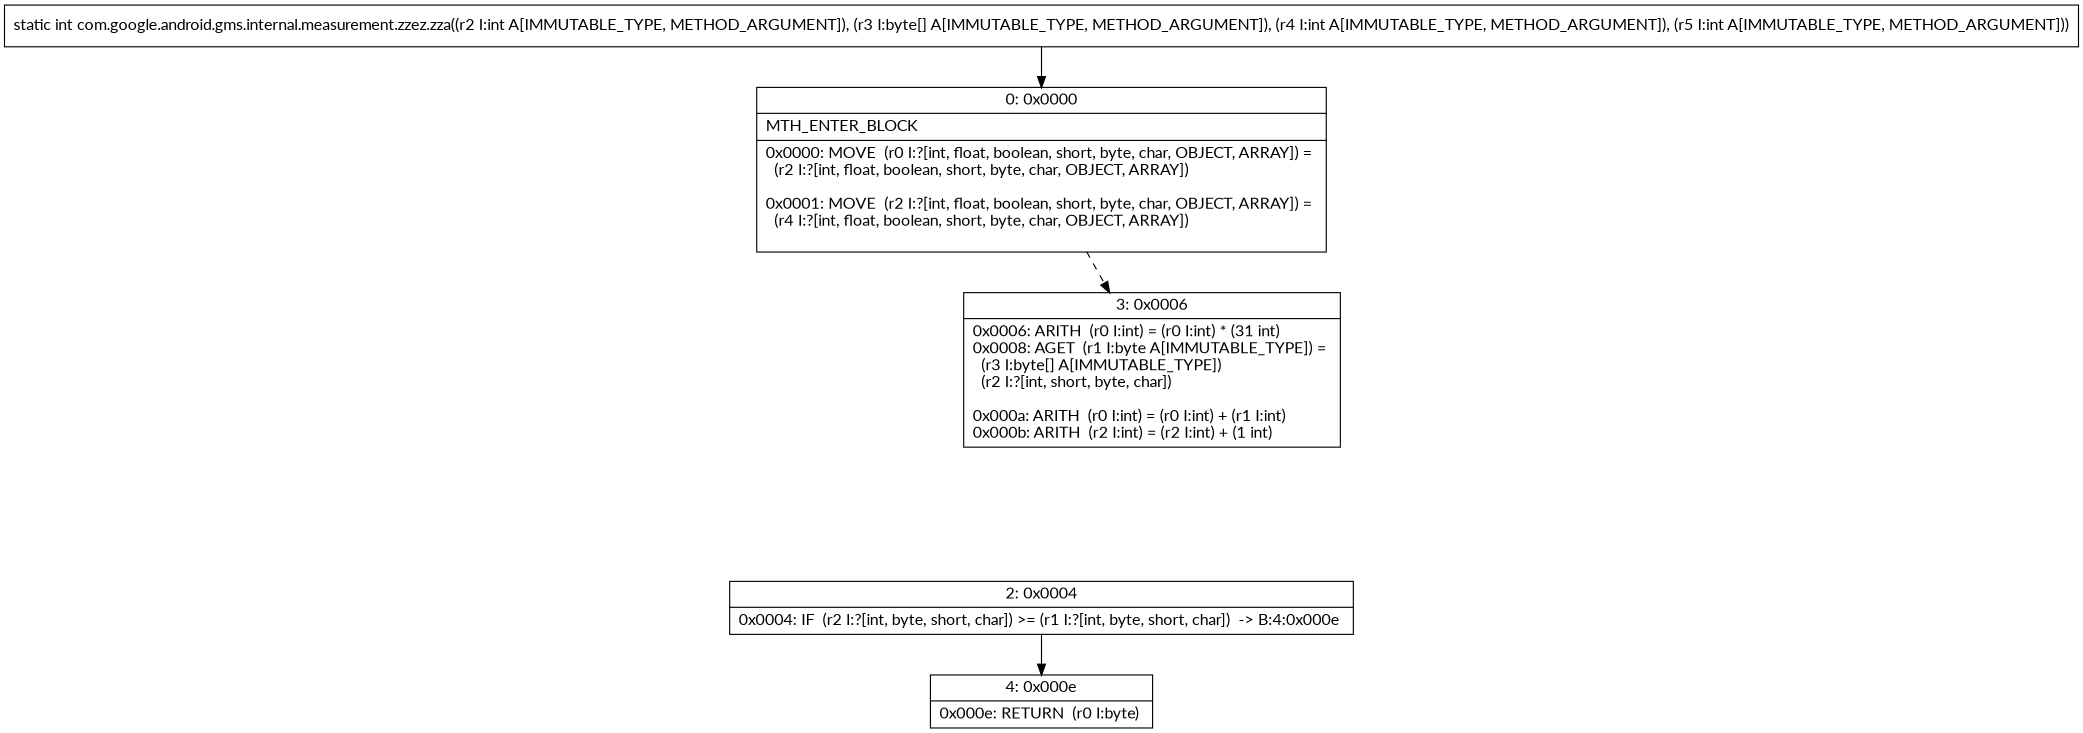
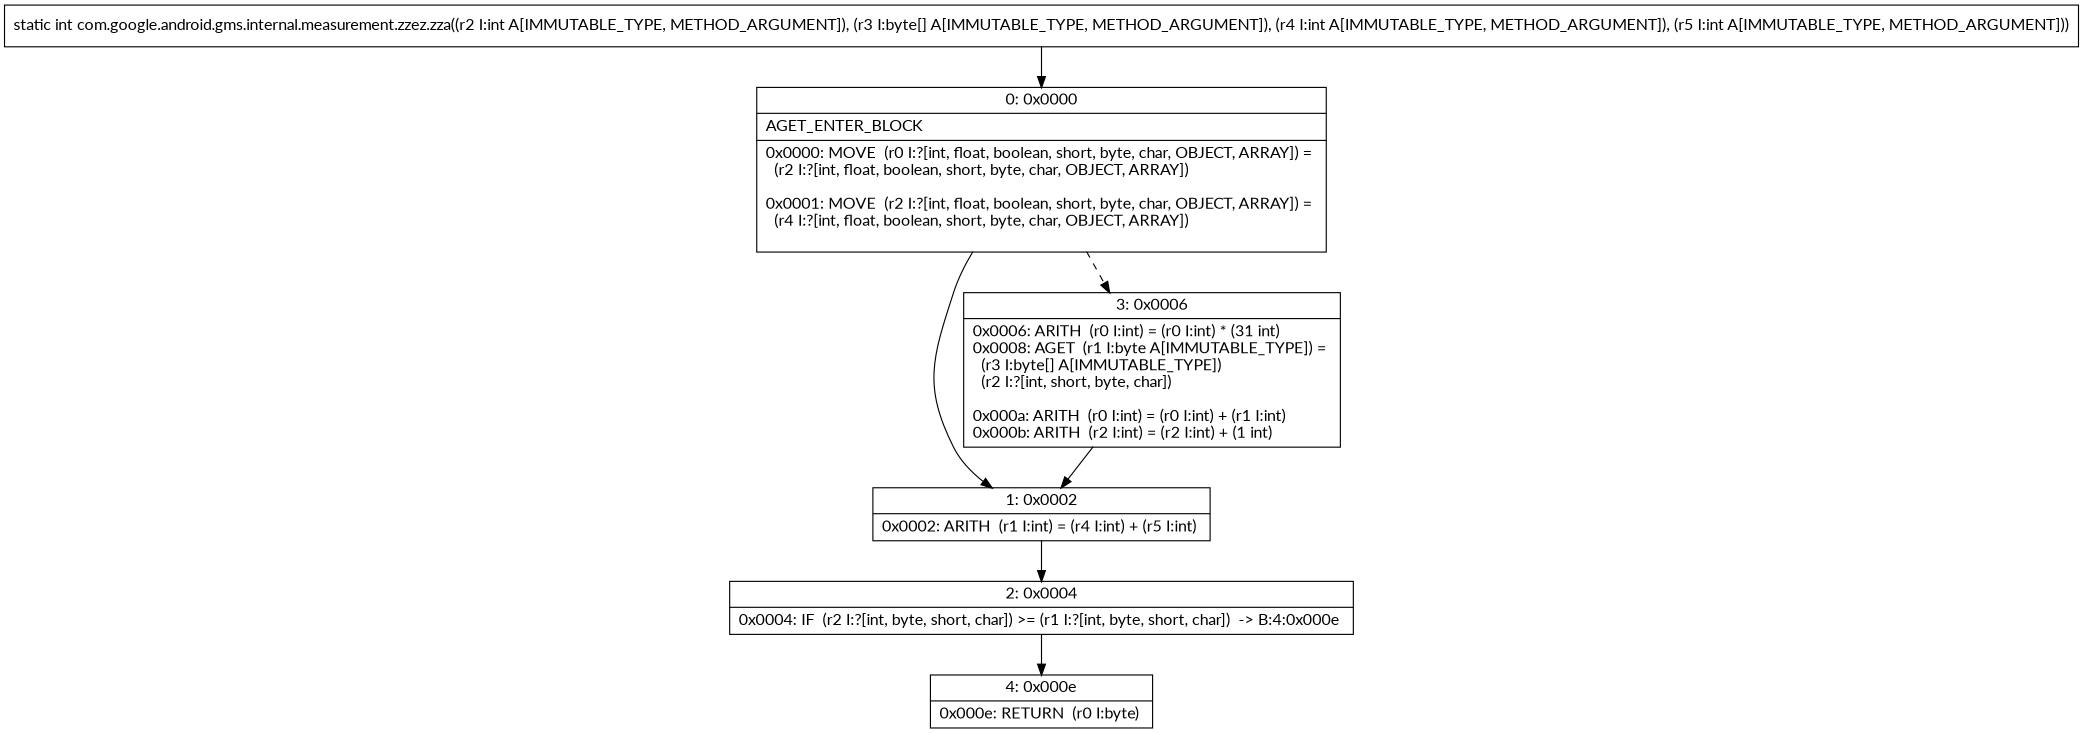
node "0: 0x0000": text "MTH_ENTER_BLOCK" -> "AGET_ENTER_BLOCK"
node "1: 0x0002": added
